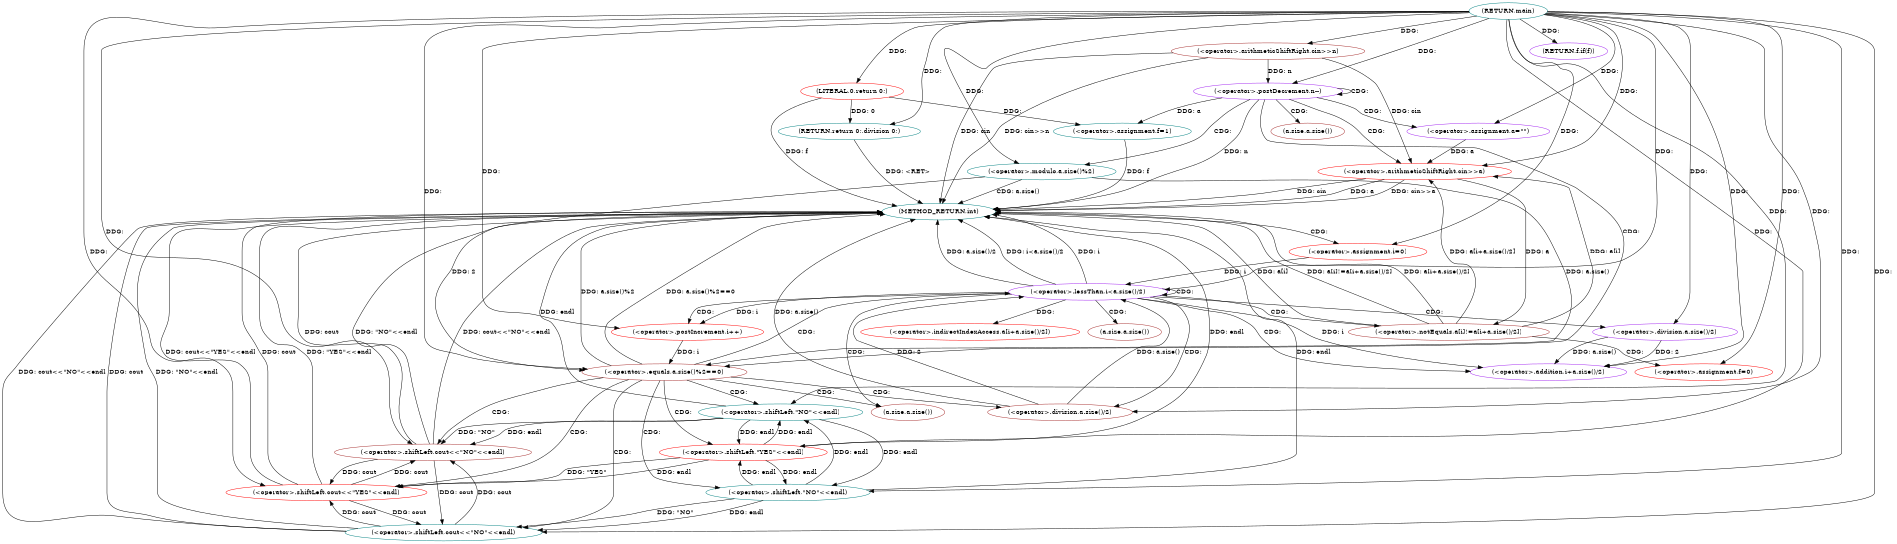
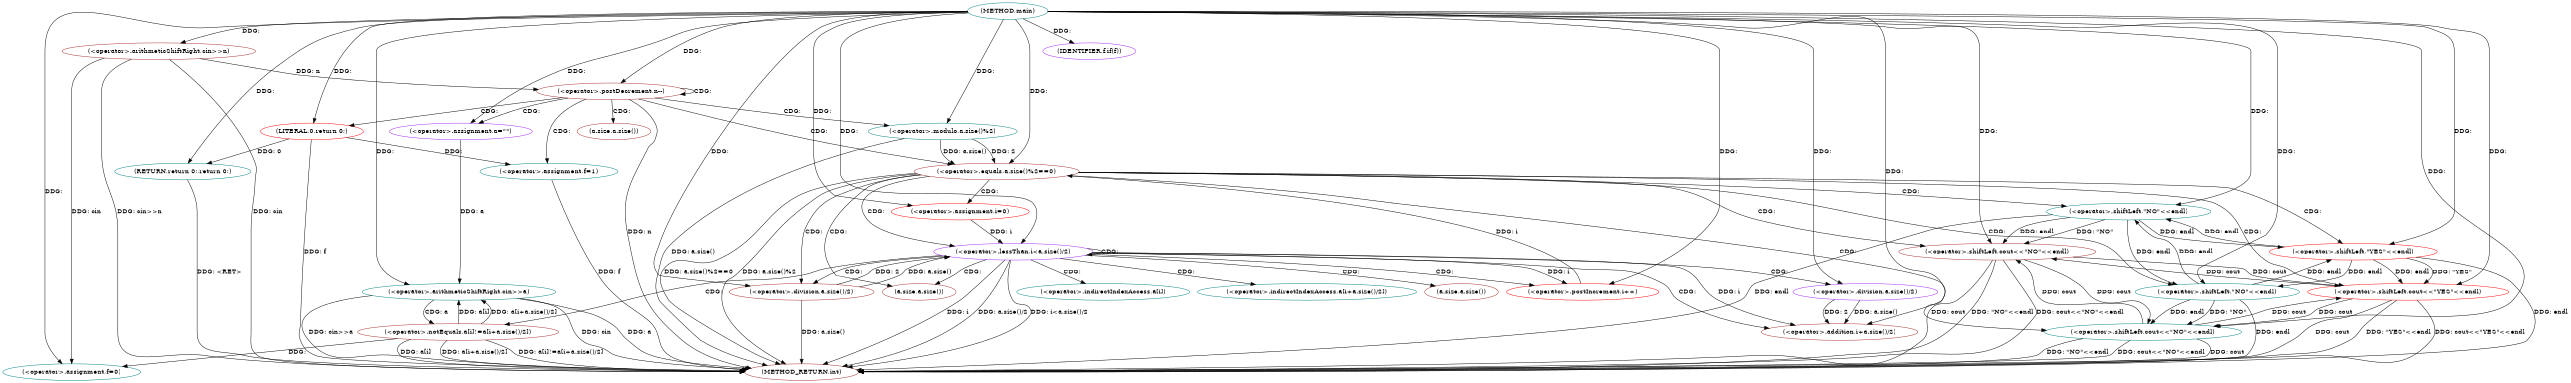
node "(RETURN,main)": label "(RETURN,main)" -> "(METHOD,main)"
node "(RETURN,f,if(f))": label "(RETURN,f,if(f))" -> "(IDENTIFIER,f,if(f))"
node "(<operator>.postDecrement,n--)": color purple -> brown
edge "(<operator>.arithmeticShiftRight,cin>>n)" -> "(<operator>.arithmeticShiftRight,cin>>a)": now "(<operator>.arithmeticShiftRight,cin>>n)" -> "(<operator>.assignment,f=0)"
edge "(<operator>.postDecrement,n--)" -> "(<operator>.assignment,f=1)": label "DDG: a" -> "CDG: "
edge "(<operator>.postDecrement,n--)" -> "(<operator>.arithmeticShiftRight,cin>>a)": now "(<operator>.postDecrement,n--)" -> "(LITERAL,0,return 0;)"
node "(RETURN,return 0;,division 0;)": label "(RETURN,return 0;,division 0;)" -> "(RETURN,return 0;,return 0;)"
node "(<operator>.arithmeticShiftRight,cin>>a)": color red -> teal
edge "(<operator>.modulo,a.size()%2)" -> "(METHOD_RETURN,int)": label "CDG: a.size()" -> "DDG: a.size()"
node "(METHOD_RETURN,int)": color teal -> brown
edge "(METHOD_RETURN,int)" -> "(<operator>.assignment,i=0)": now "(<operator>.equals,a.size()%2==0)" -> "(<operator>.assignment,i=0)"
edge "(<operator>.arithmeticShiftRight,cin>>a)" -> "(<operator>.notEquals,a[i]!=a[i+a.size()/2])": label "DDG: a" -> "CDG: a"
node "(<operator>.indirectIndexAccess,a[i])": added
edge "(<operator>.lessThan,i<a.size()/2)" -> "(<operator>.indirectIndexAccess,a[i+a.size()/2])": label "DDG: " -> "CDG: "
node "(<operator>.indirectIndexAccess,a[i+a.size()/2])": color red -> teal
edge "(<operator>.notEquals,a[i]!=a[i+a.size()/2])" -> "(<operator>.assignment,f=0)": label "CDG: " -> "DDG: "
node "(<operator>.addition,i+a.size()/2)": color purple -> brown
node "(<operator>.assignment,f=0)": color red -> teal
